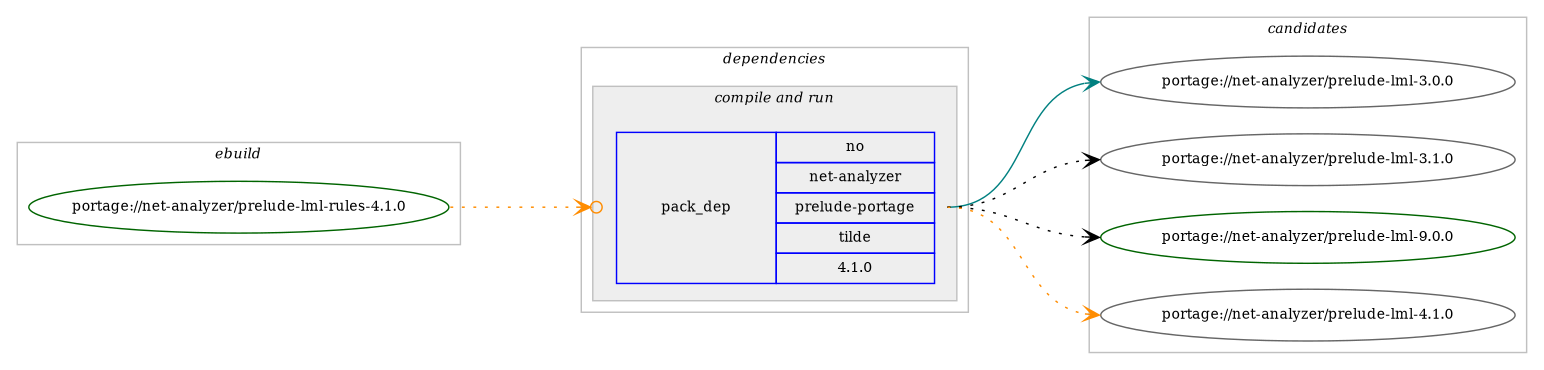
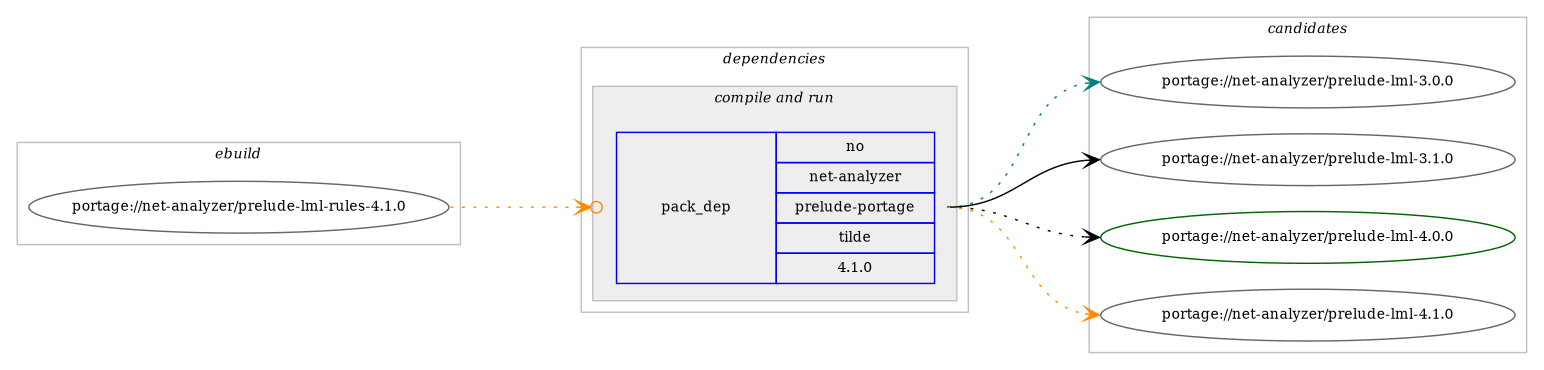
edge "pack_dep" -> "portage://net-analyzer/prelude-lml-3.0.0": style solid -> dotted
edge "pack_dep" -> "portage://net-analyzer/prelude-lml-3.1.0": style dotted -> solid
node "portage://net-analyzer/prelude-lml-rules-4.1.0": color darkgreen -> gray40
node "portage://net-analyzer/prelude-lml-9.0.0": label "portage://net-analyzer/prelude-lml-9.0.0" -> "portage://net-analyzer/prelude-lml-4.0.0"
